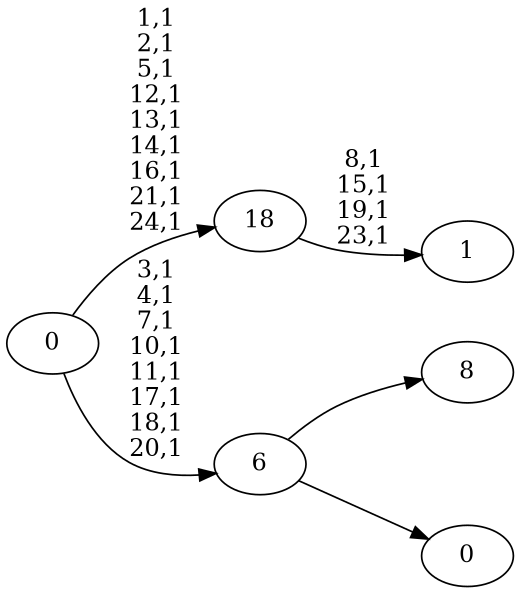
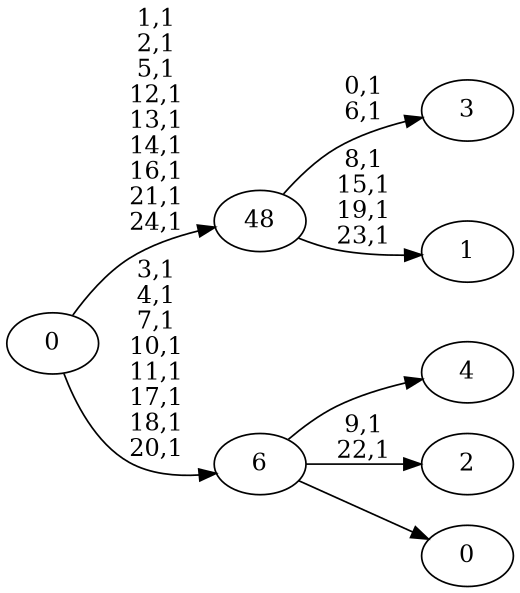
node "3": added
node "18": label "18" -> "48"
node "8": label "8" -> "4"
node "2": added
